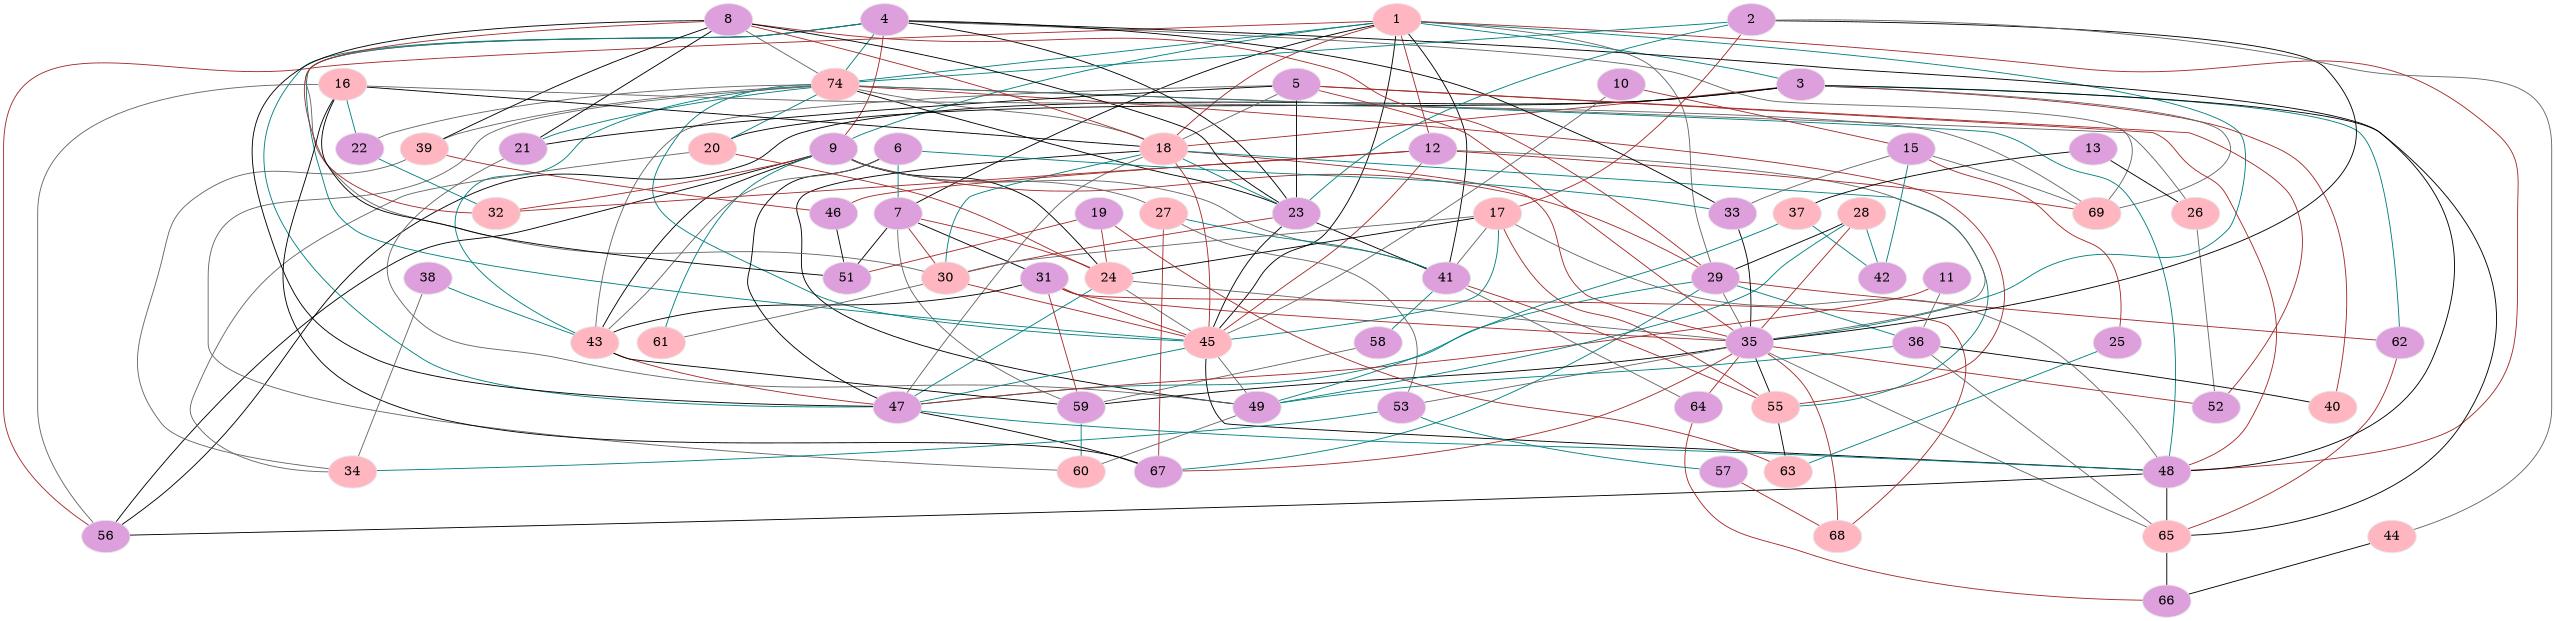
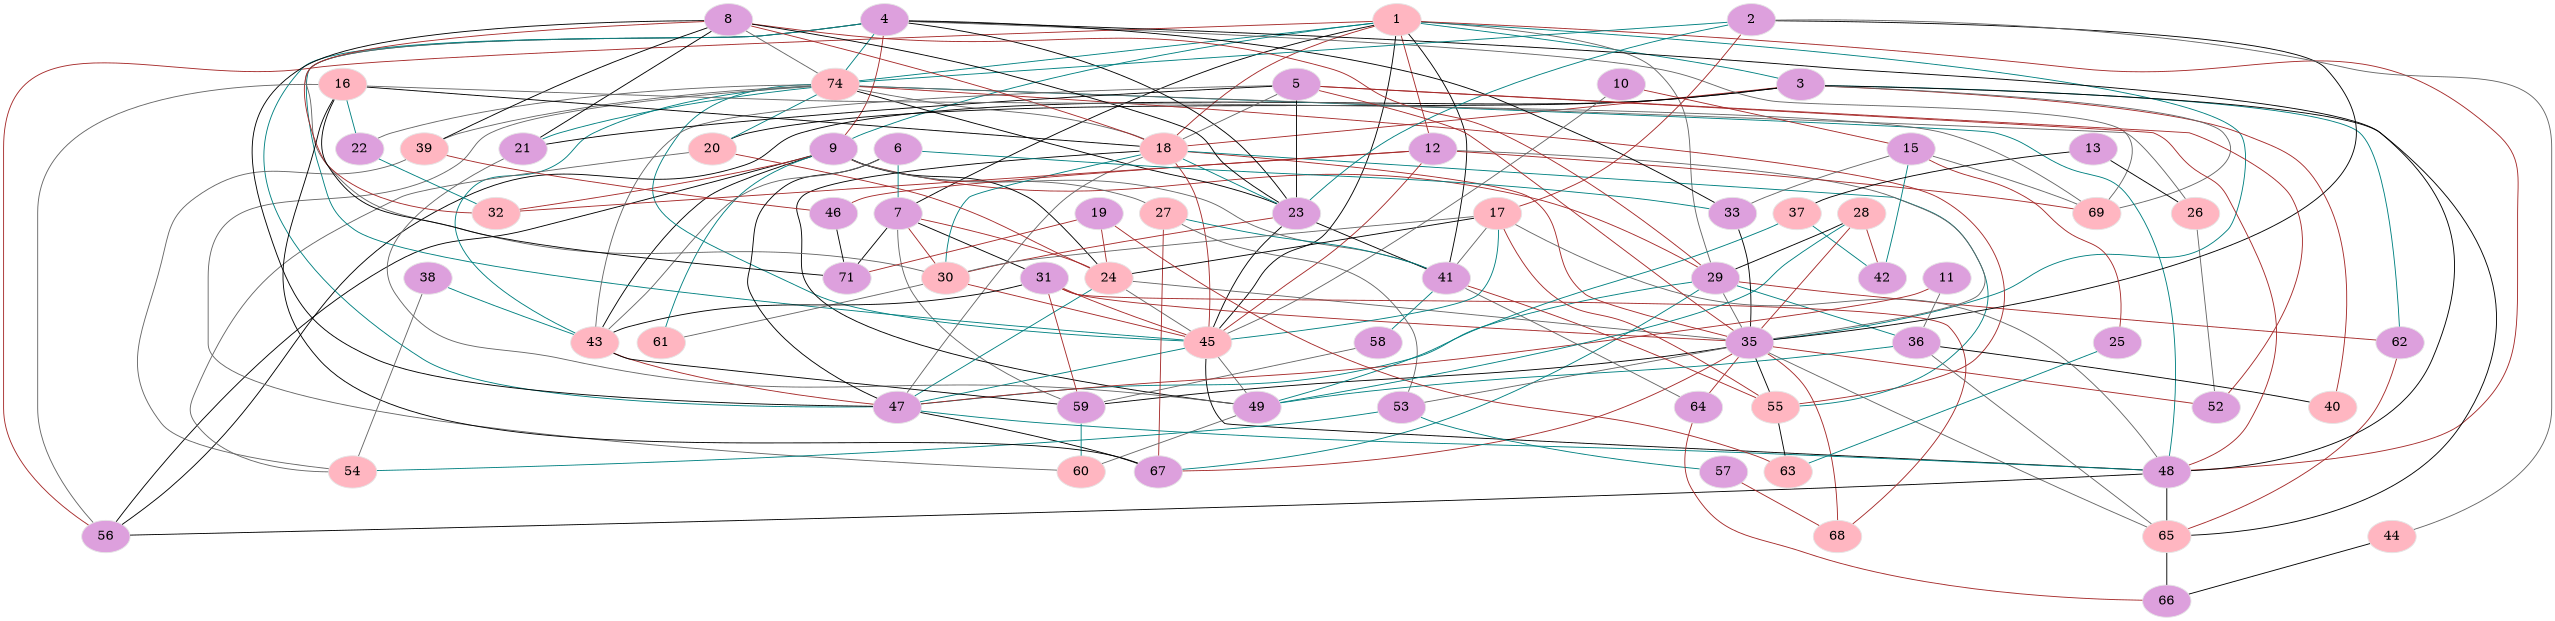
edge "28" -- "42": color teal -> brown
node "51": label "51" -> "71"
node "34": label "34" -> "54"
